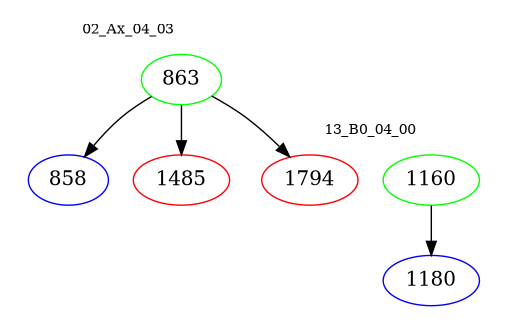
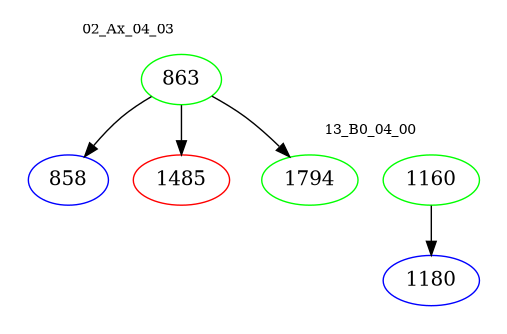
node "1794": color red -> green
